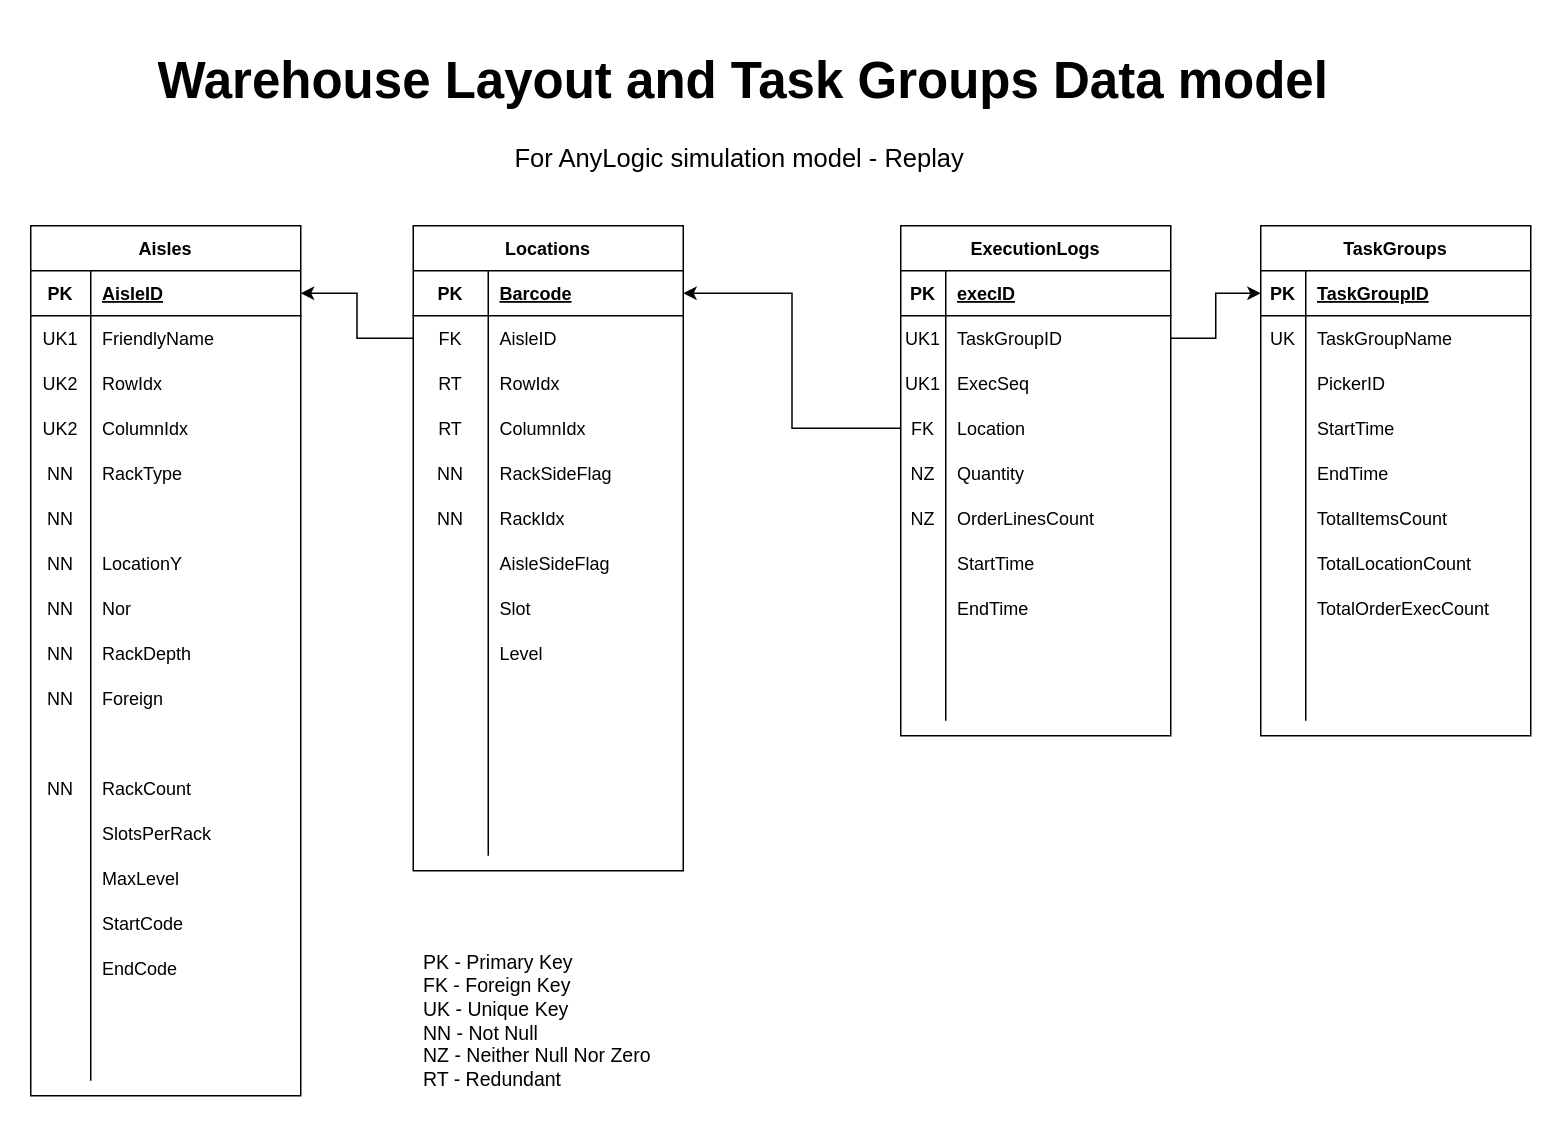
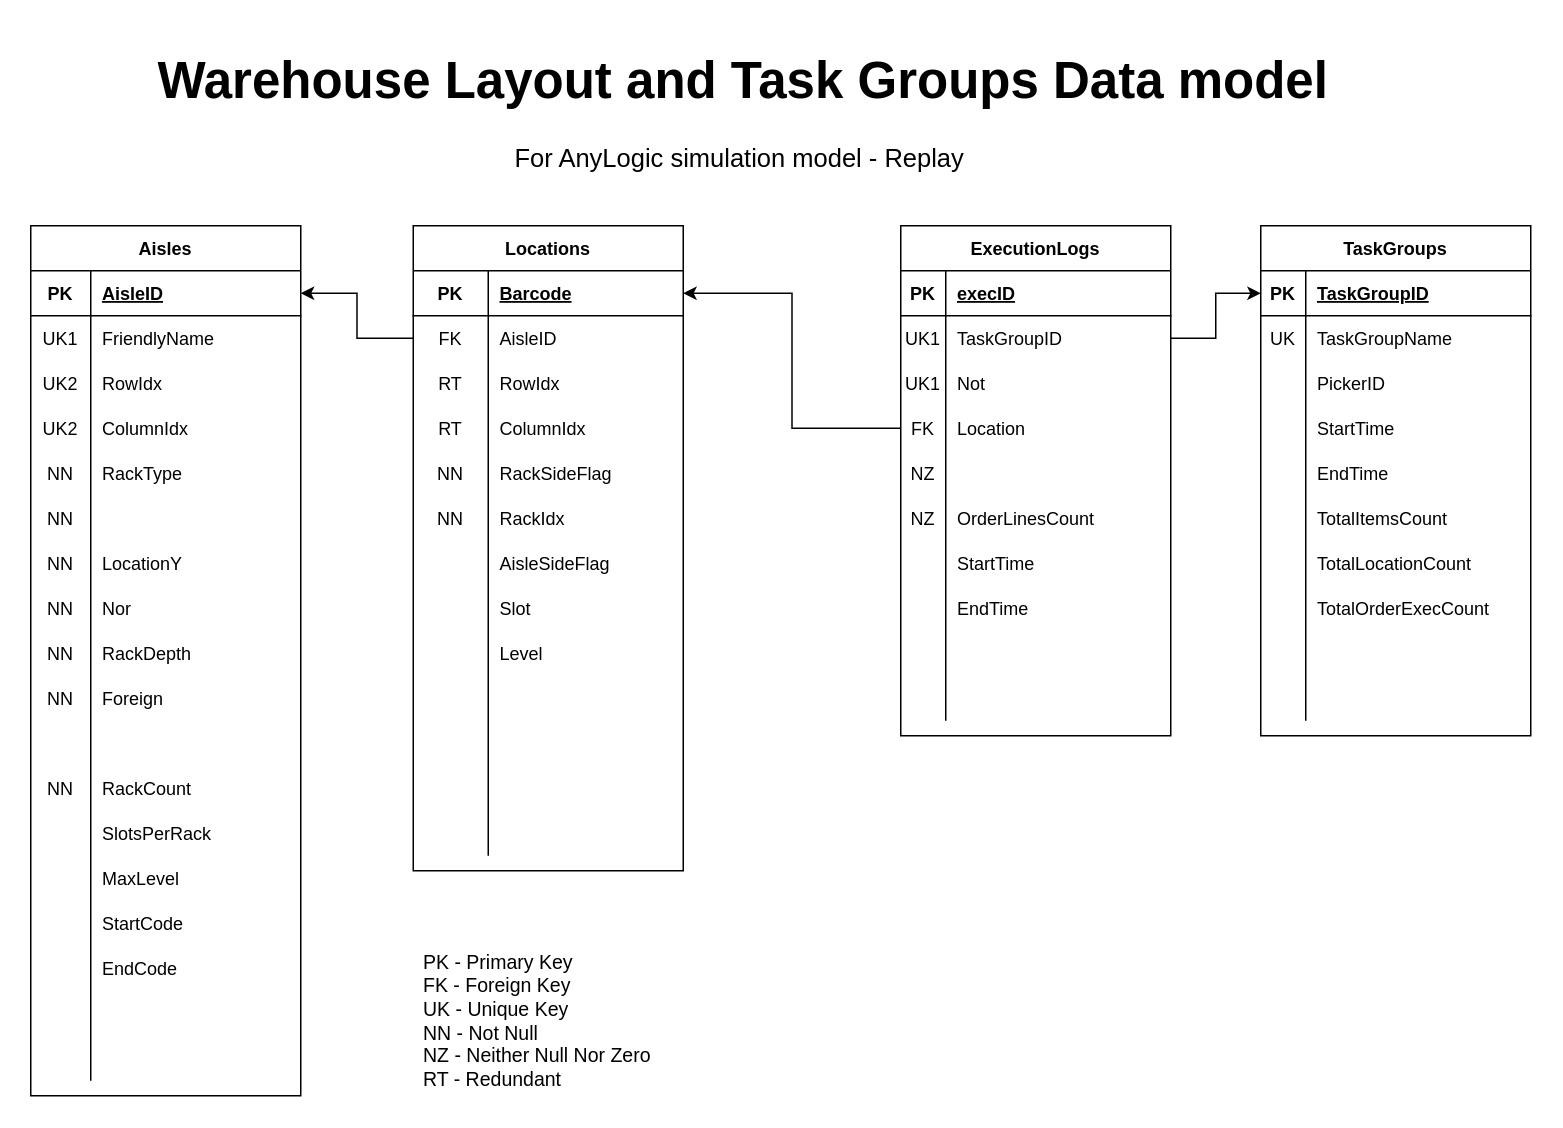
node "ExecSeq": label "ExecSeq" -> "Not"
node "Quantity": removed
